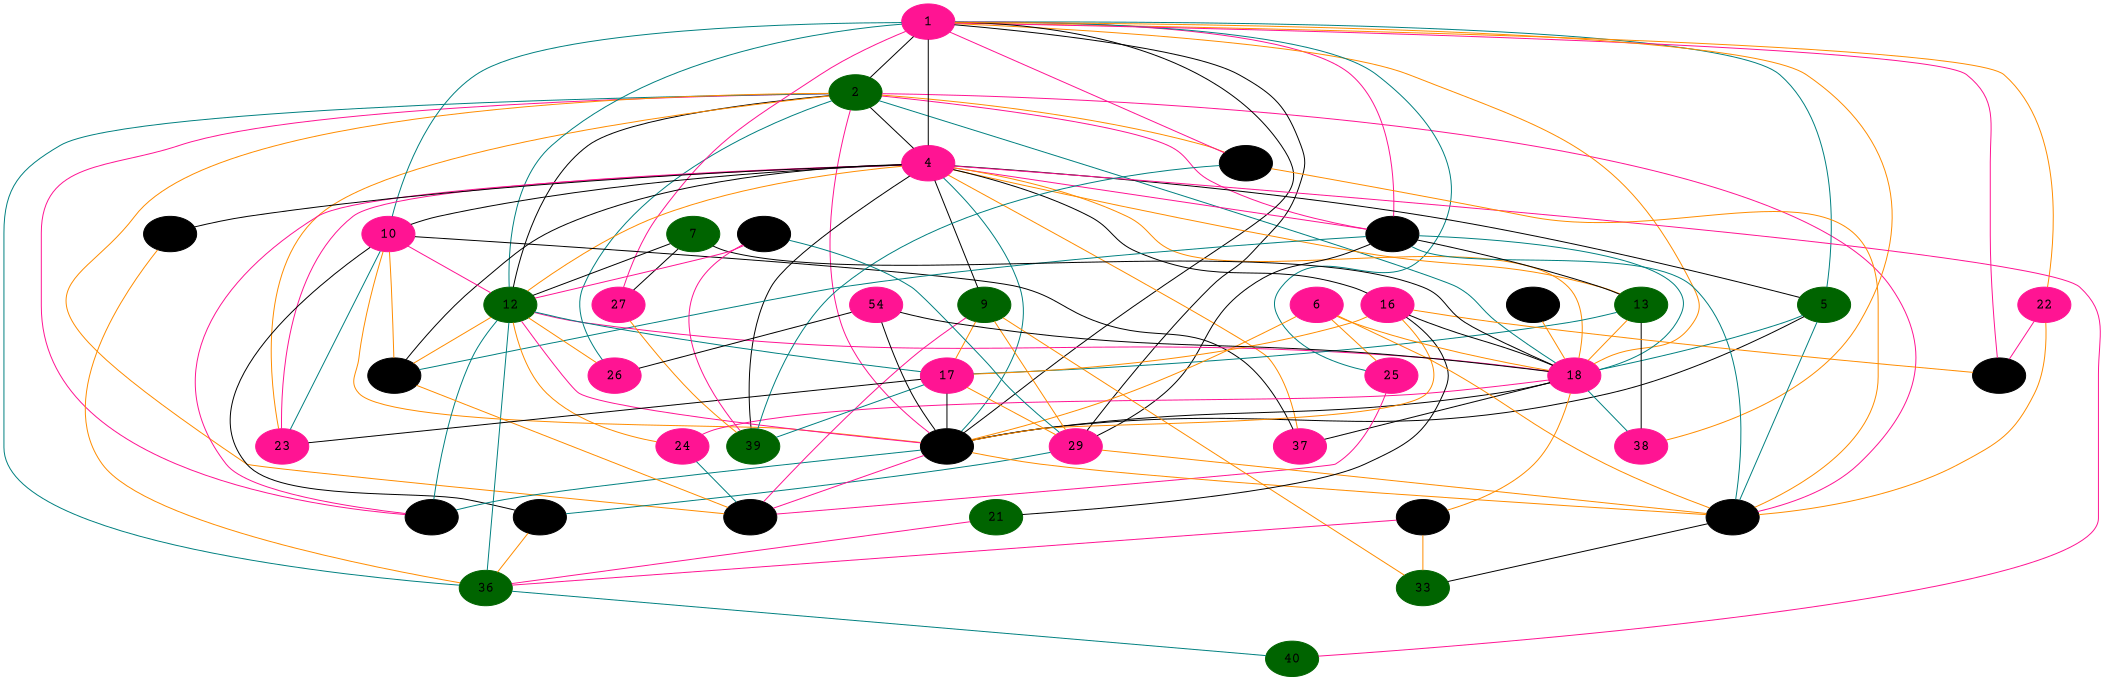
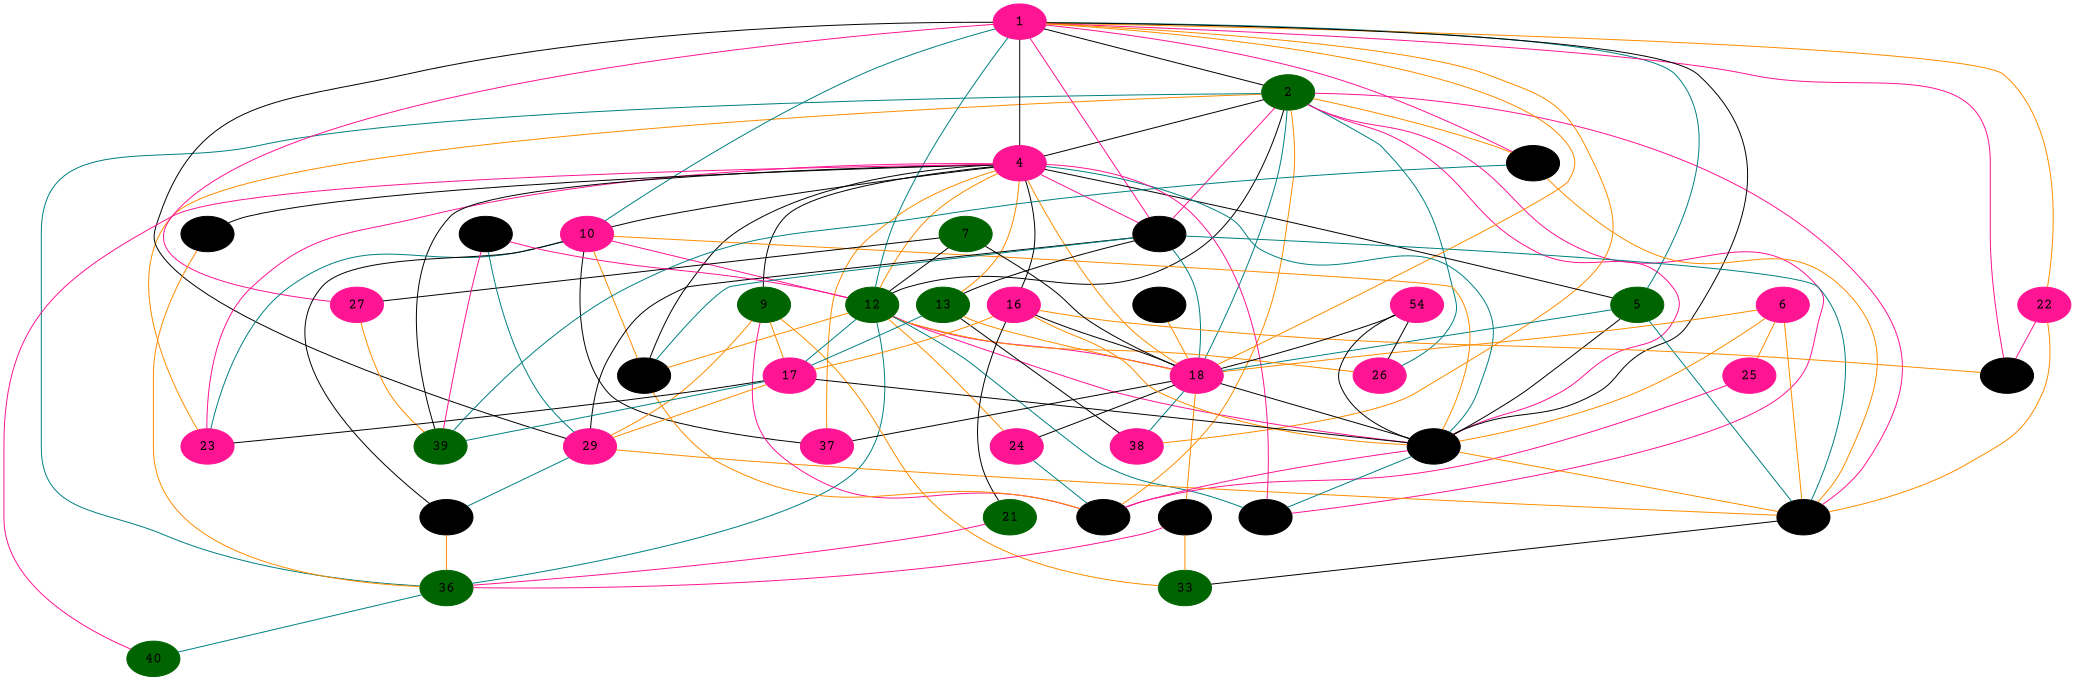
edge "1" -- "25": removed
edge "18" -- "24": color deeppink -> black
